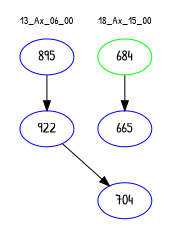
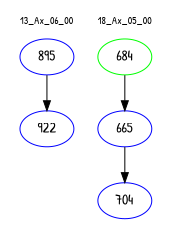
cluster "18_Ax_15_00": label "18_Ax_15_00" -> "18_Ax_05_00"
edge "922" -> "704": now "665" -> "704"
